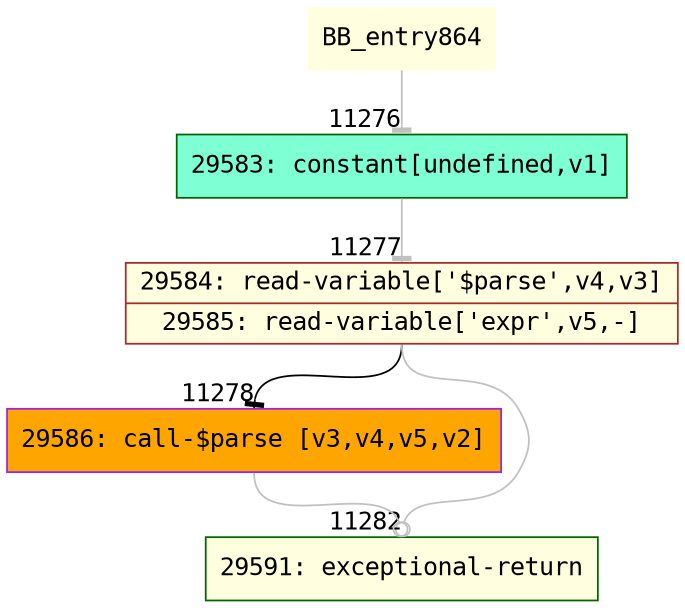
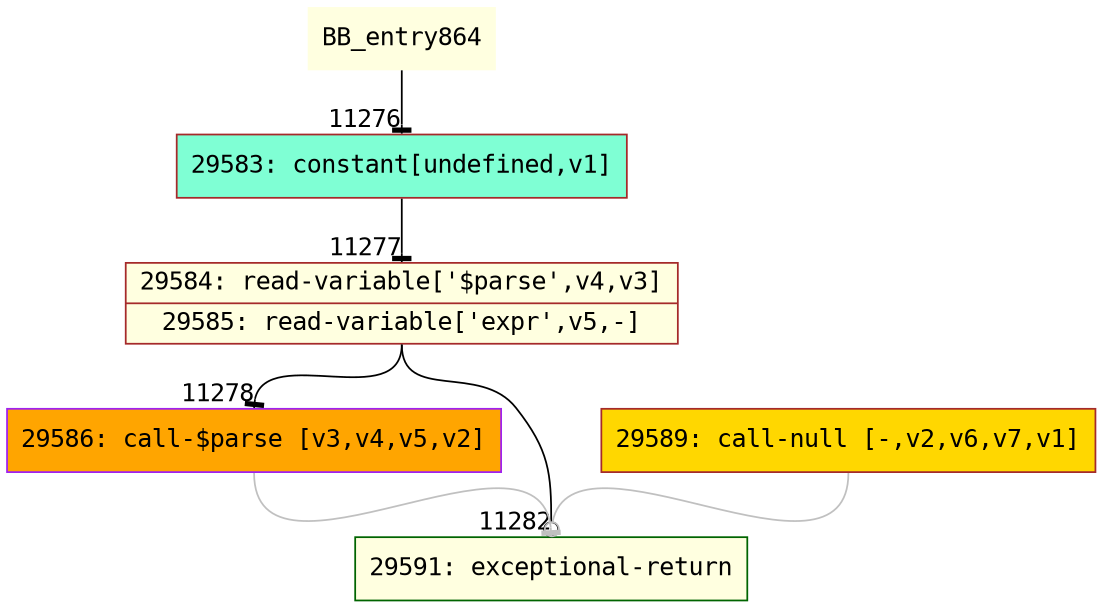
edge "BB_entry864" -> "29583: constant[undefined,v1]": color gray -> black
node "29583: constant[undefined,v1]": color darkgreen -> brown
edge "29583: constant[undefined,v1]" -> "29584: read-variable['$parse',v4,v3]": color gray -> black
edge "29584: read-variable['$parse',v4,v3]" -> "29591: exceptional-return": color gray -> black
node "29589: call-null [-,v2,v6,v7,v1]": added
edge "29586: call-$parse [v3,v4,v5,v2]" -> "29591: exceptional-return": arrowhead odot -> tee
